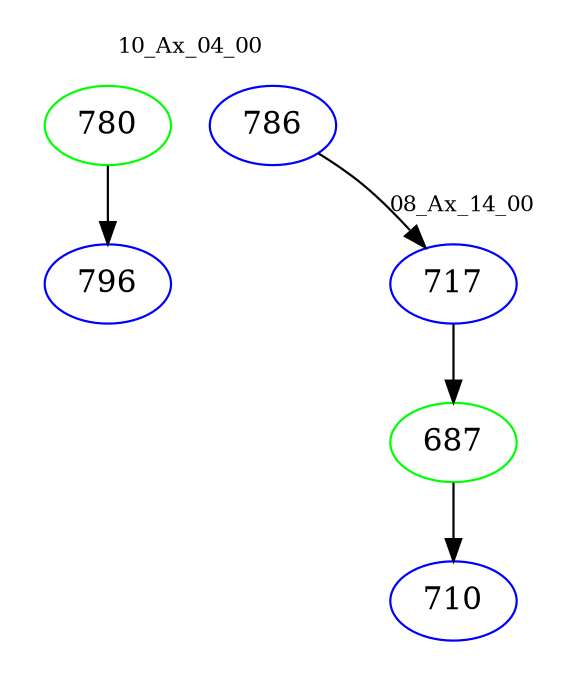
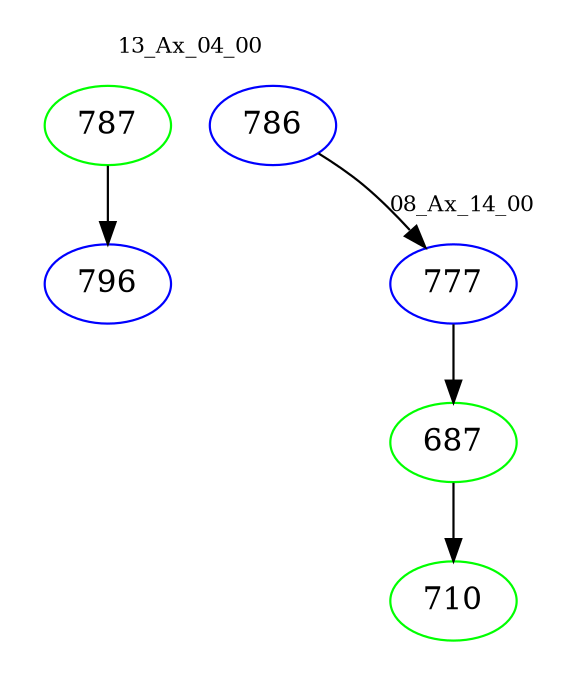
cluster "10_Ax_04_00": label "10_Ax_04_00" -> "13_Ax_04_00"
node "780": label "780" -> "787"
node "717": label "717" -> "777"
node "710": color blue -> green
